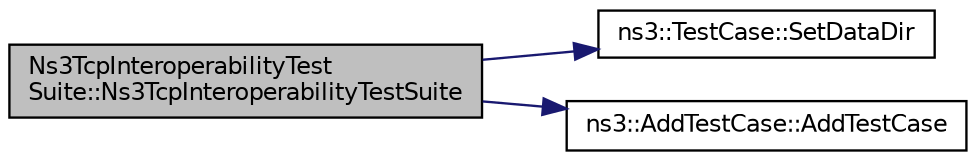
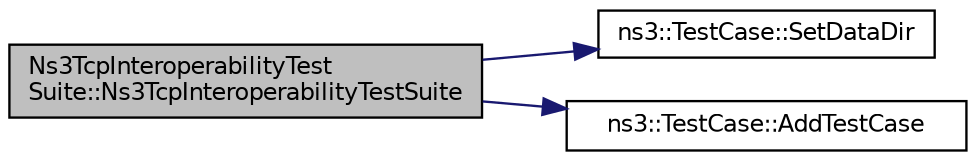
node "ns3::AddTestCase::AddTestCase": label "ns3::AddTestCase::AddTestCase" -> "ns3::TestCase::AddTestCase"
